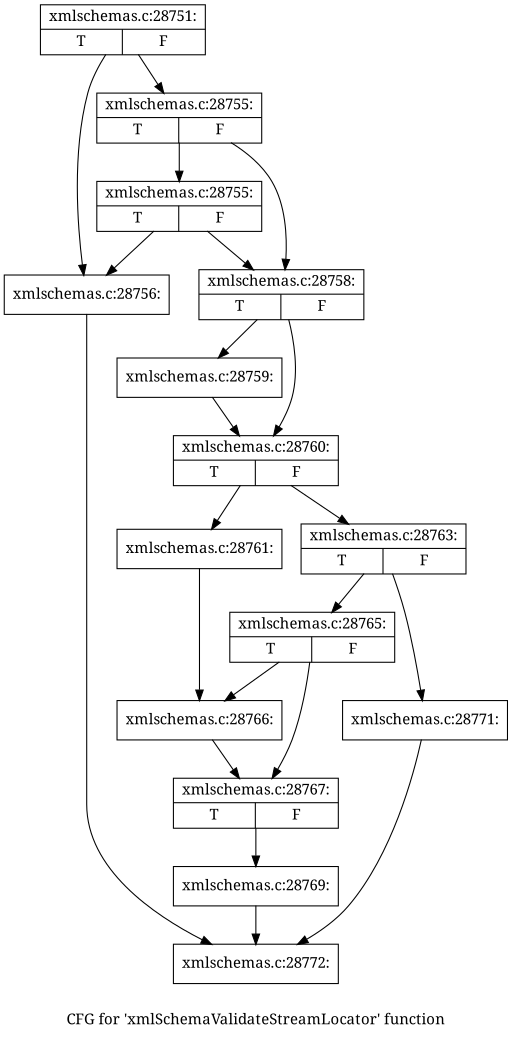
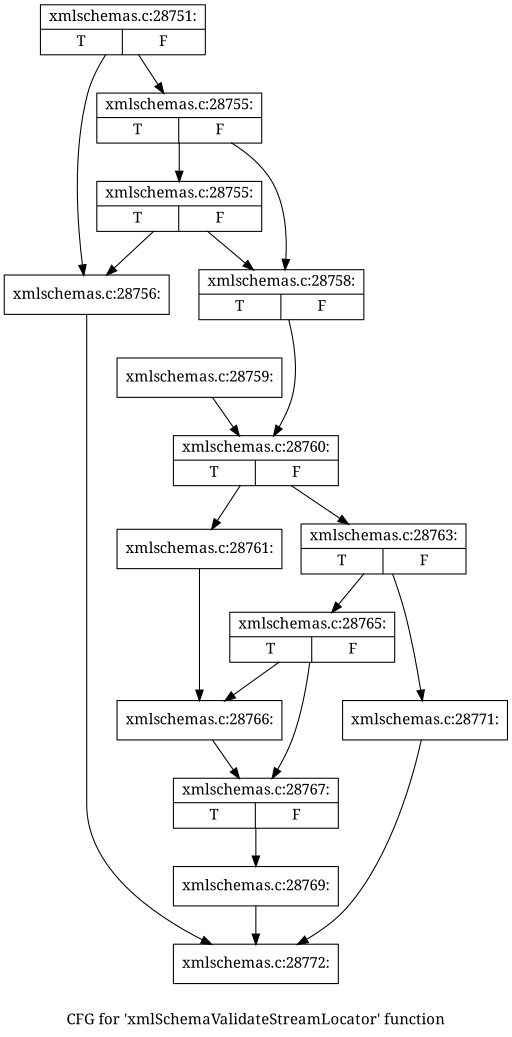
edge "xmlschemas.c:28758:" -> "xmlschemas.c:28759:": removed
